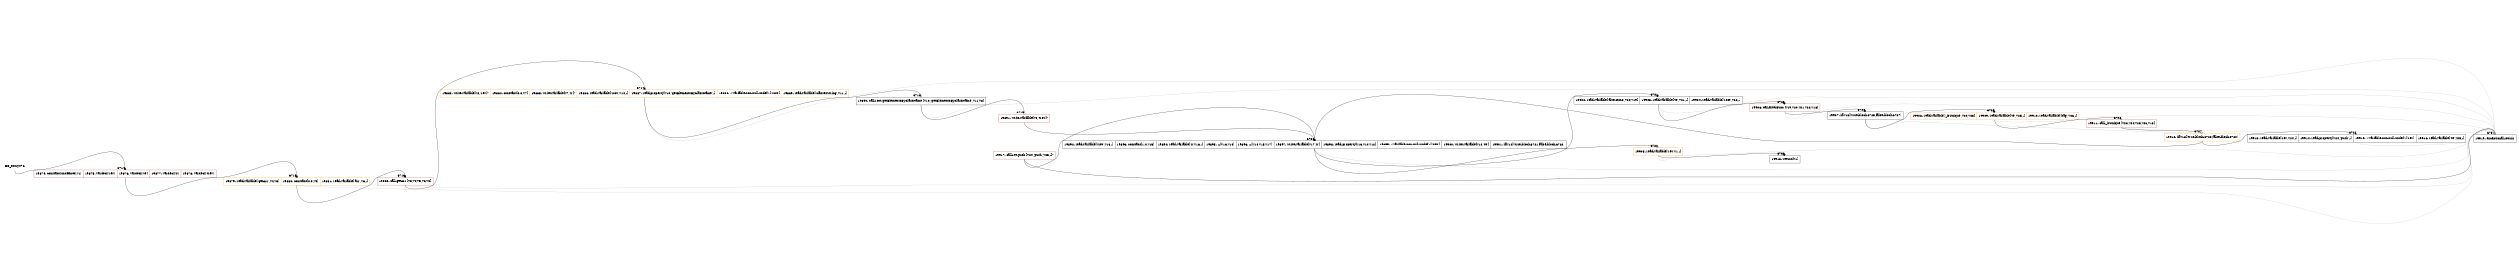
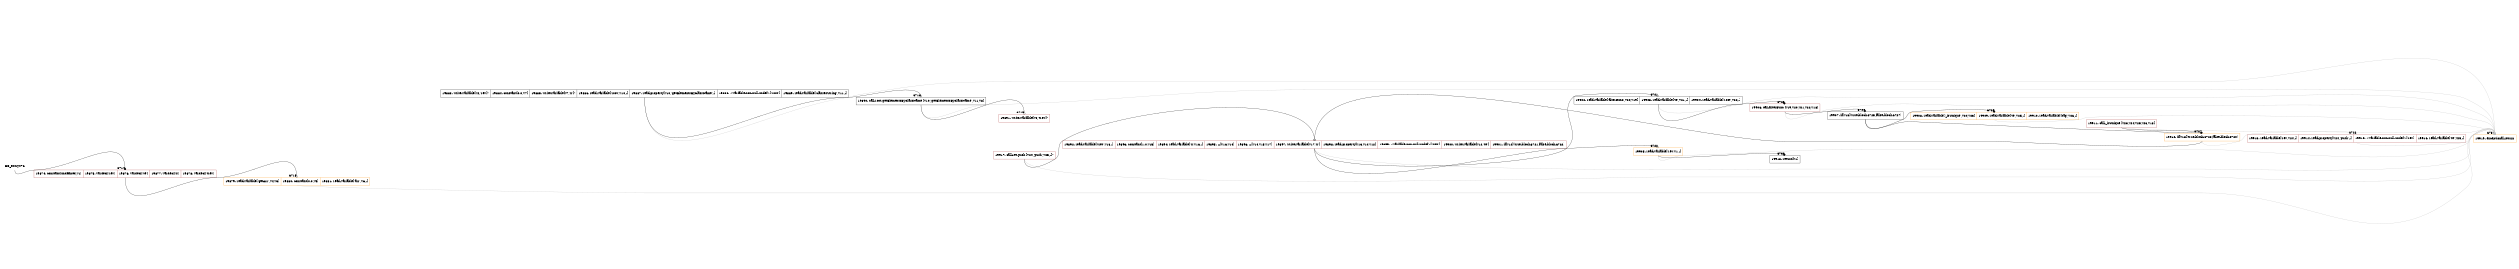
node "19883: write-variable[v2,'ret']*": color darkorange -> black
edge "19908: read-variable['_isUnique',v24,v23]" -> "19911: call-_isUnique [v23,v24,v25,v26,v18]": removed
edge "19907: if[v18](true-block:6725,false-block:6727)" -> "19912: if[v18](true-block:6728,false-block:6720)": color gray -> black
edge "19911: call-_isUnique [v23,v24,v25,v26,v18]" -> "19912: if[v18](true-block:6728,false-block:6720)": arrowhead odot -> box
edge "19891: write-variable[v8,'tret']*" -> "19892: read-variable['tret',v13,-]": removed
edge "19912: if[v18](true-block:6728,false-block:6720)" -> "19913: read-variable['ret',v24,-]": color black -> gray
node "19913: read-variable['ret',v24,-]": color black -> brown
node "19919: exceptional-return": color black -> darkorange
node "19892: read-variable['tret',v13,-]": color black -> brown
edge "19892: read-variable['tret',v13,-]" -> "19902: read-variable['filterFunc',v20,v19]": arrowhead box -> odot
edge "19917: call-ret.push [v24,'push',v25,-]*" -> "19919: exceptional-return": color black -> gray
edge "19874: constant[undefined,v1]" -> "19879: read-variable['getArr',v4,v3]": arrowhead box -> odot
node "19882: call-getArr [v3,v4,v5,v6,v2]": removed
